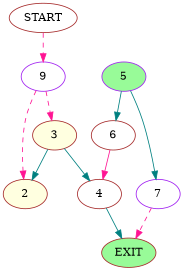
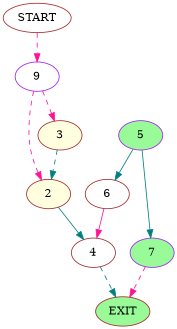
edge "3" -> "2": style solid -> dashed
edge "3" -> "4": now "2" -> "4"
node "7": fillcolor white -> palegreen
edge "4" -> "EXIT": style solid -> dashed
